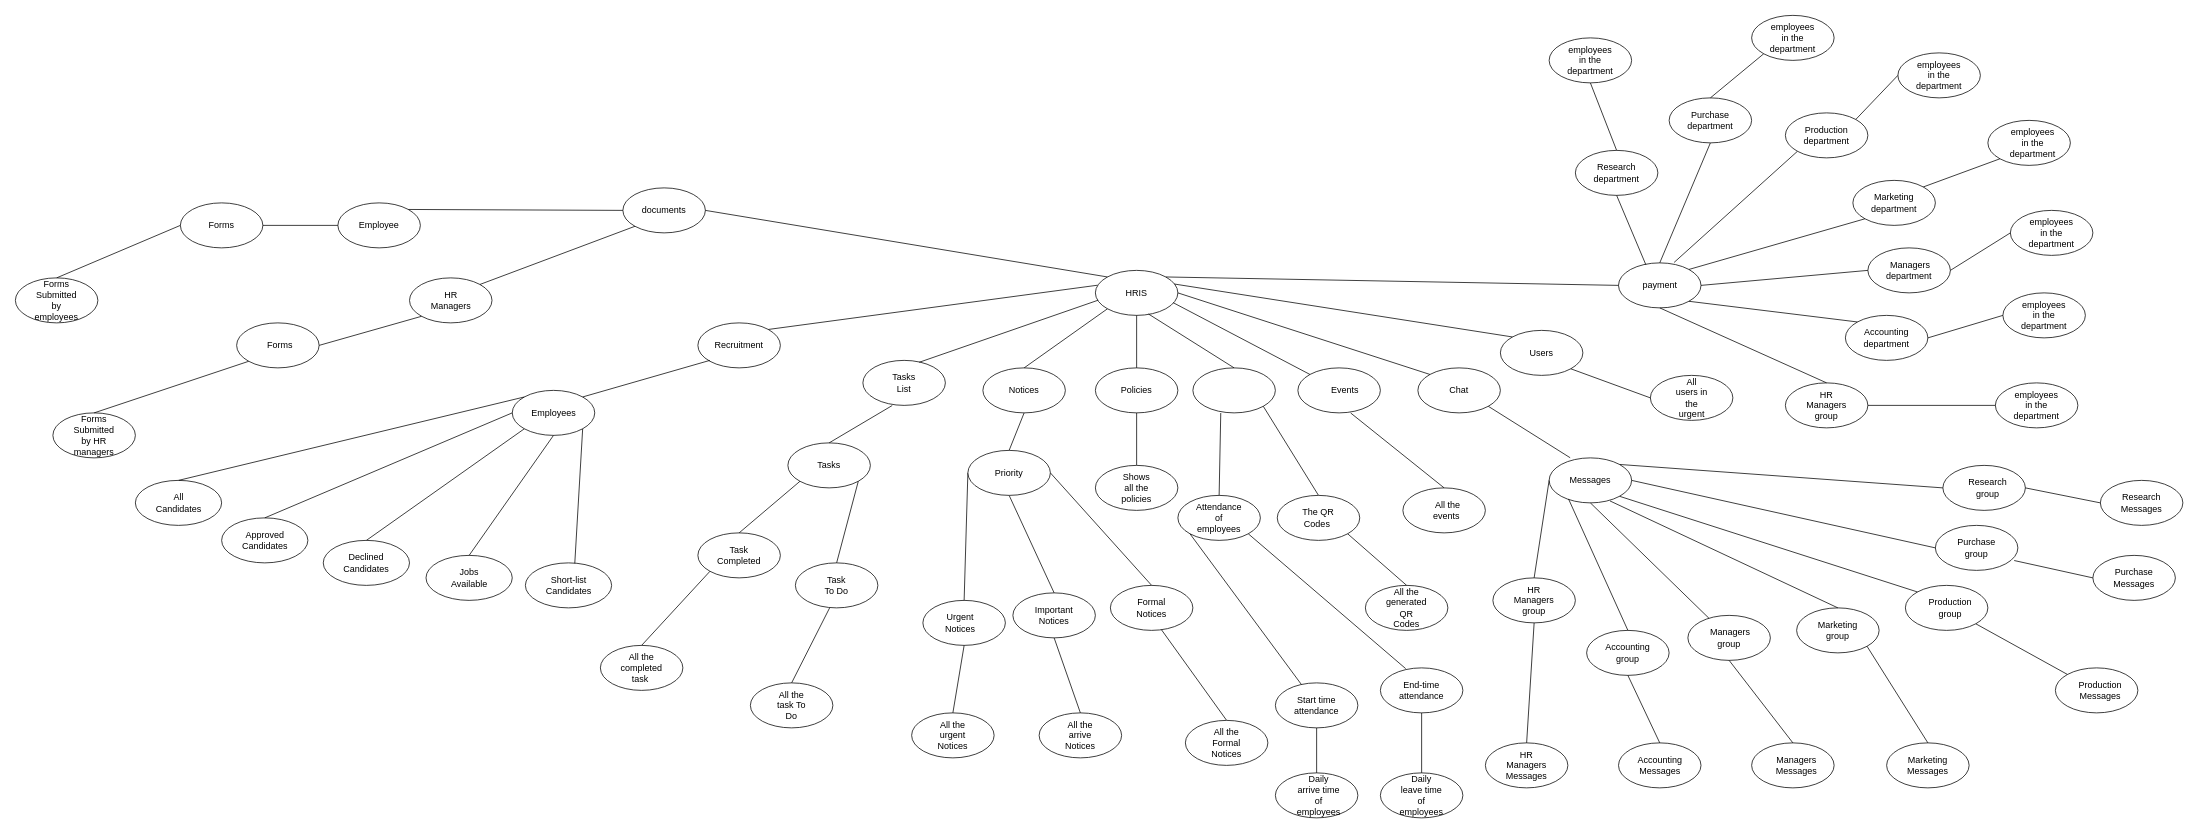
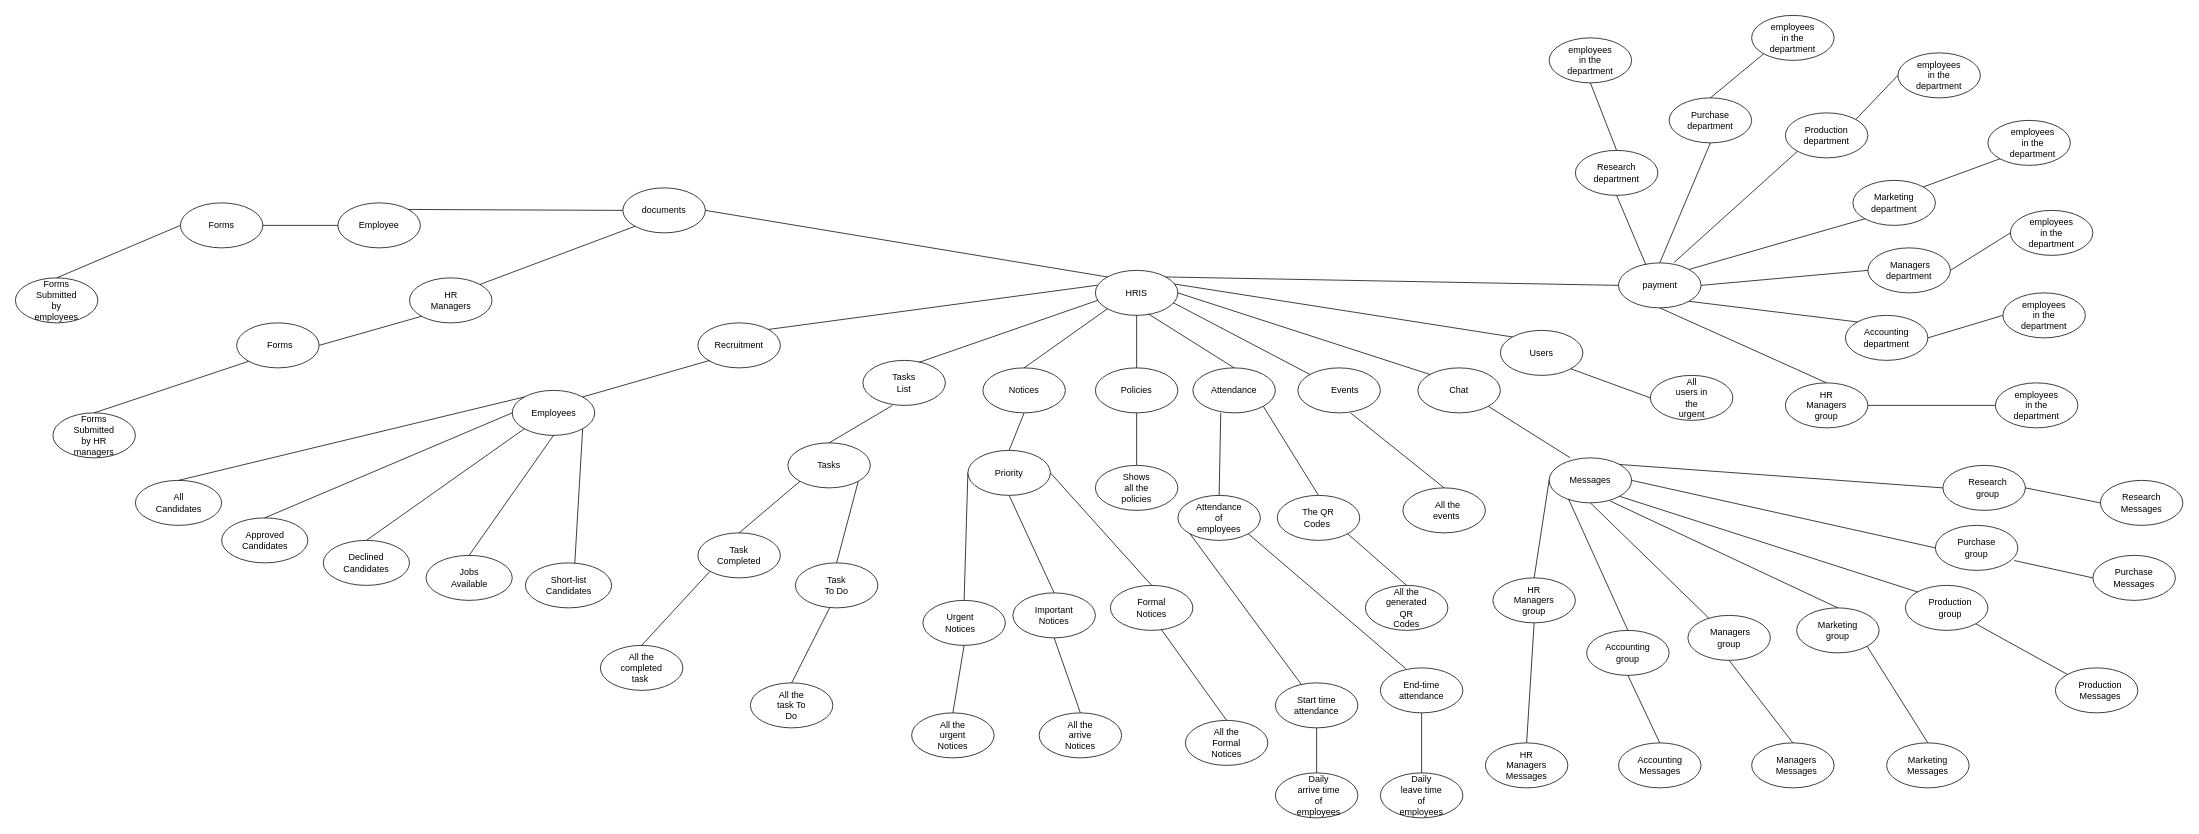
node "Attendance": added
